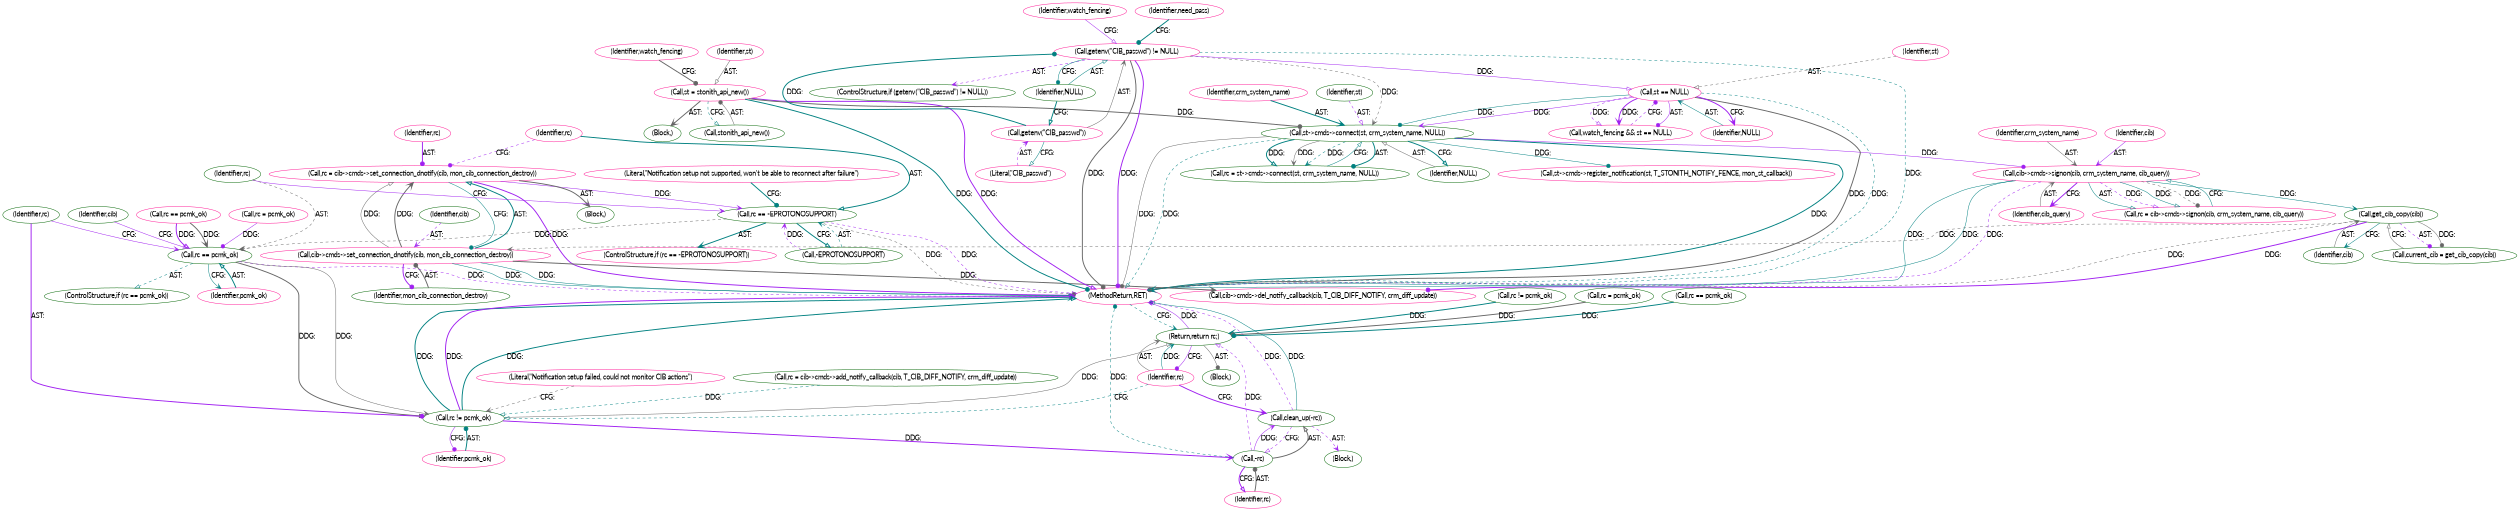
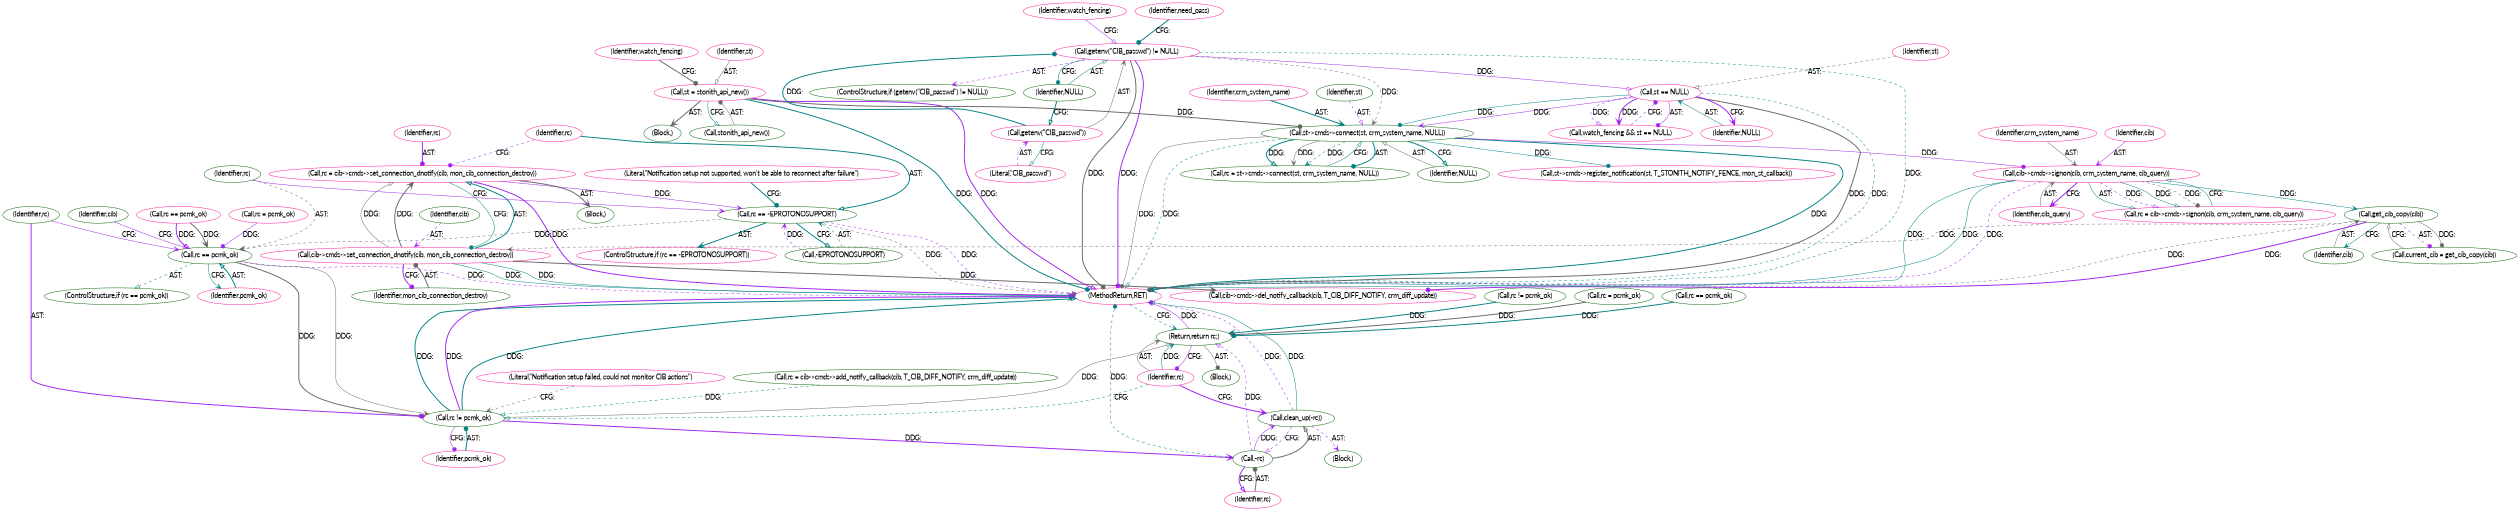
edge "(Call,st = stonith_api_new())" -> "(Call,stonith_api_new())": style dashed -> solid
